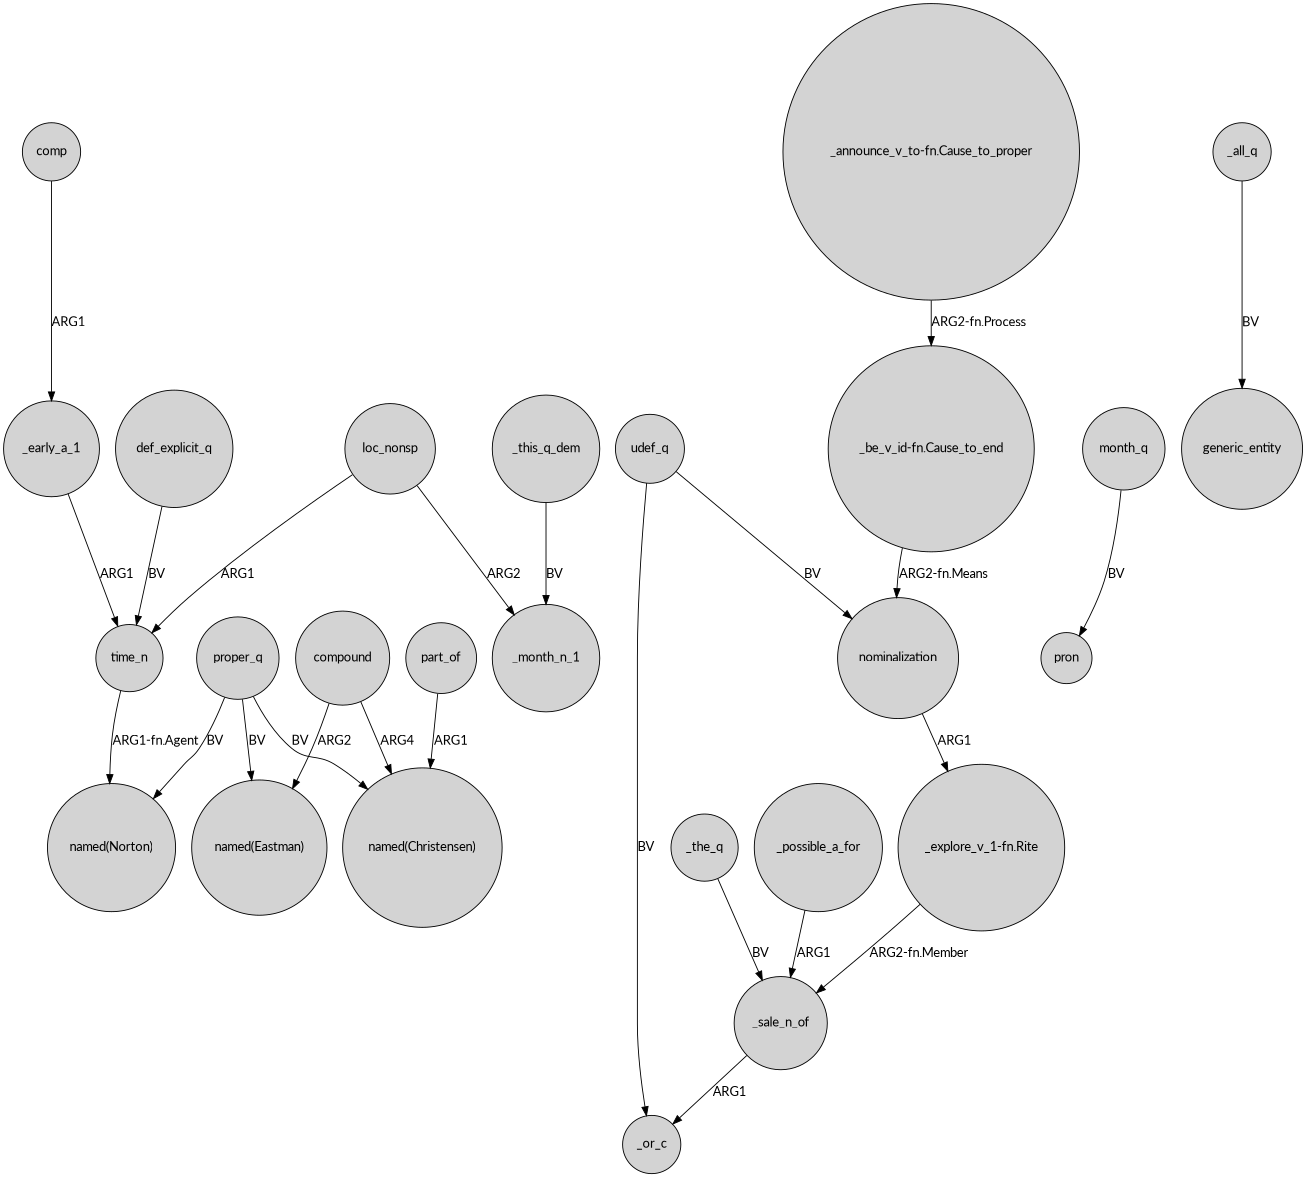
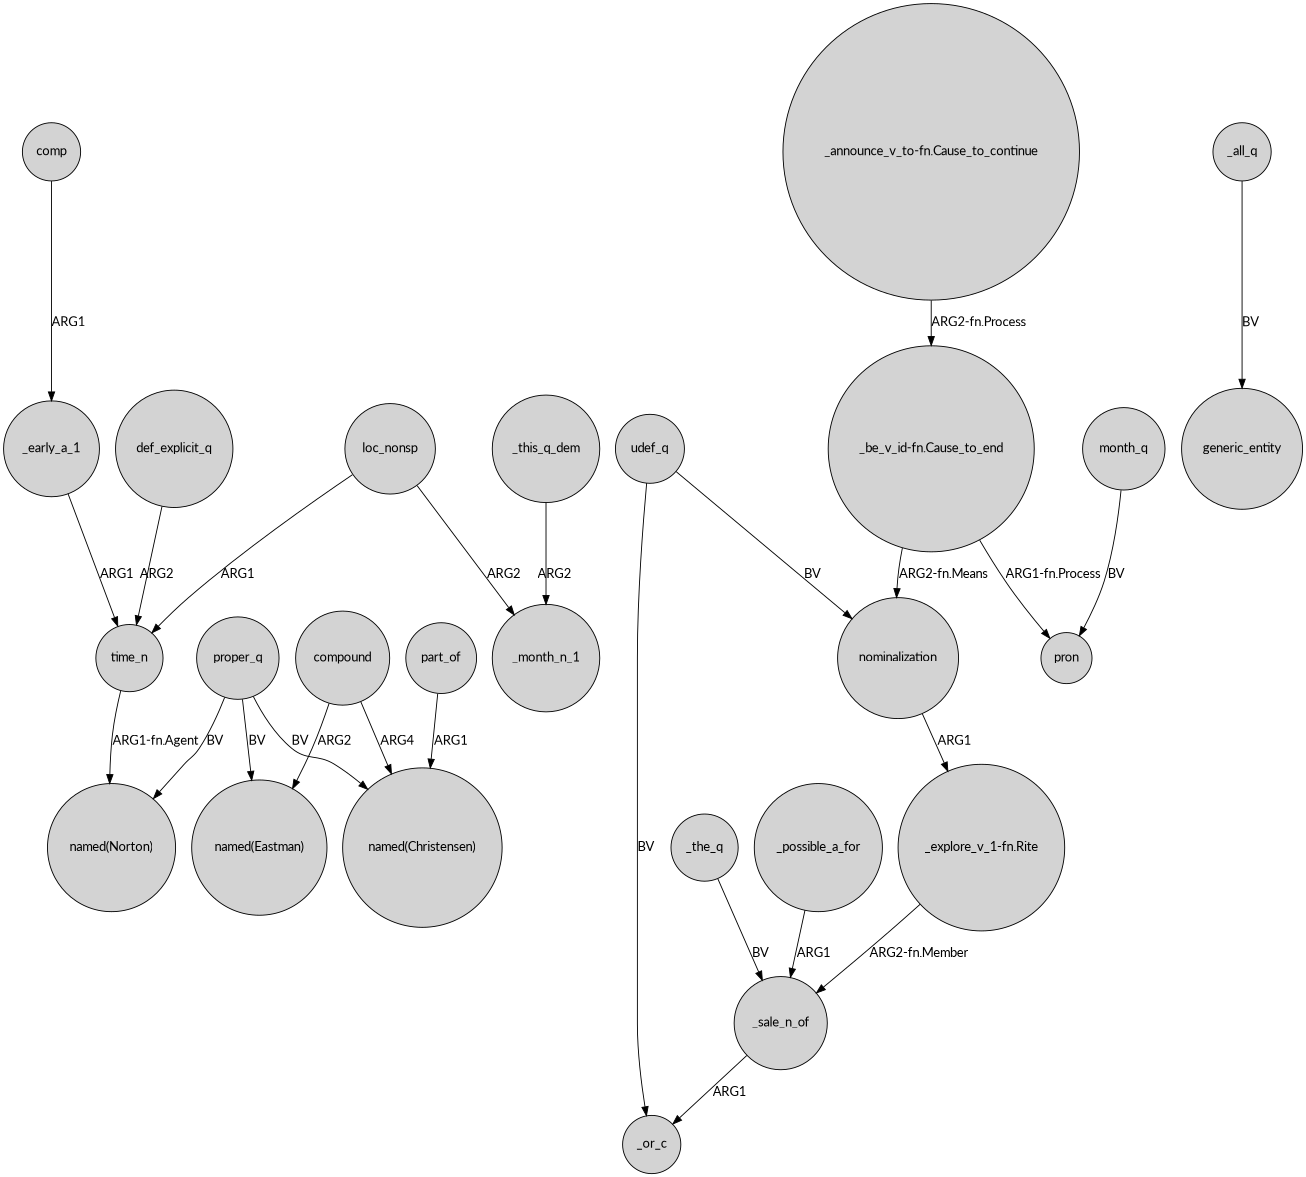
node "_announce_v_to-fn.Cause_to_proper": label "_announce_v_to-fn.Cause_to_proper" -> "_announce_v_to-fn.Cause_to_continue"
edge "def_explicit_q" -> "time_n": label "BV" -> "ARG2"
edge "_this_q_dem" -> "_month_n_1": label "BV" -> "ARG2"
edge "_be_v_id-fn.Cause_to_end" -> "pron": added, label "ARG1-fn.Process"
